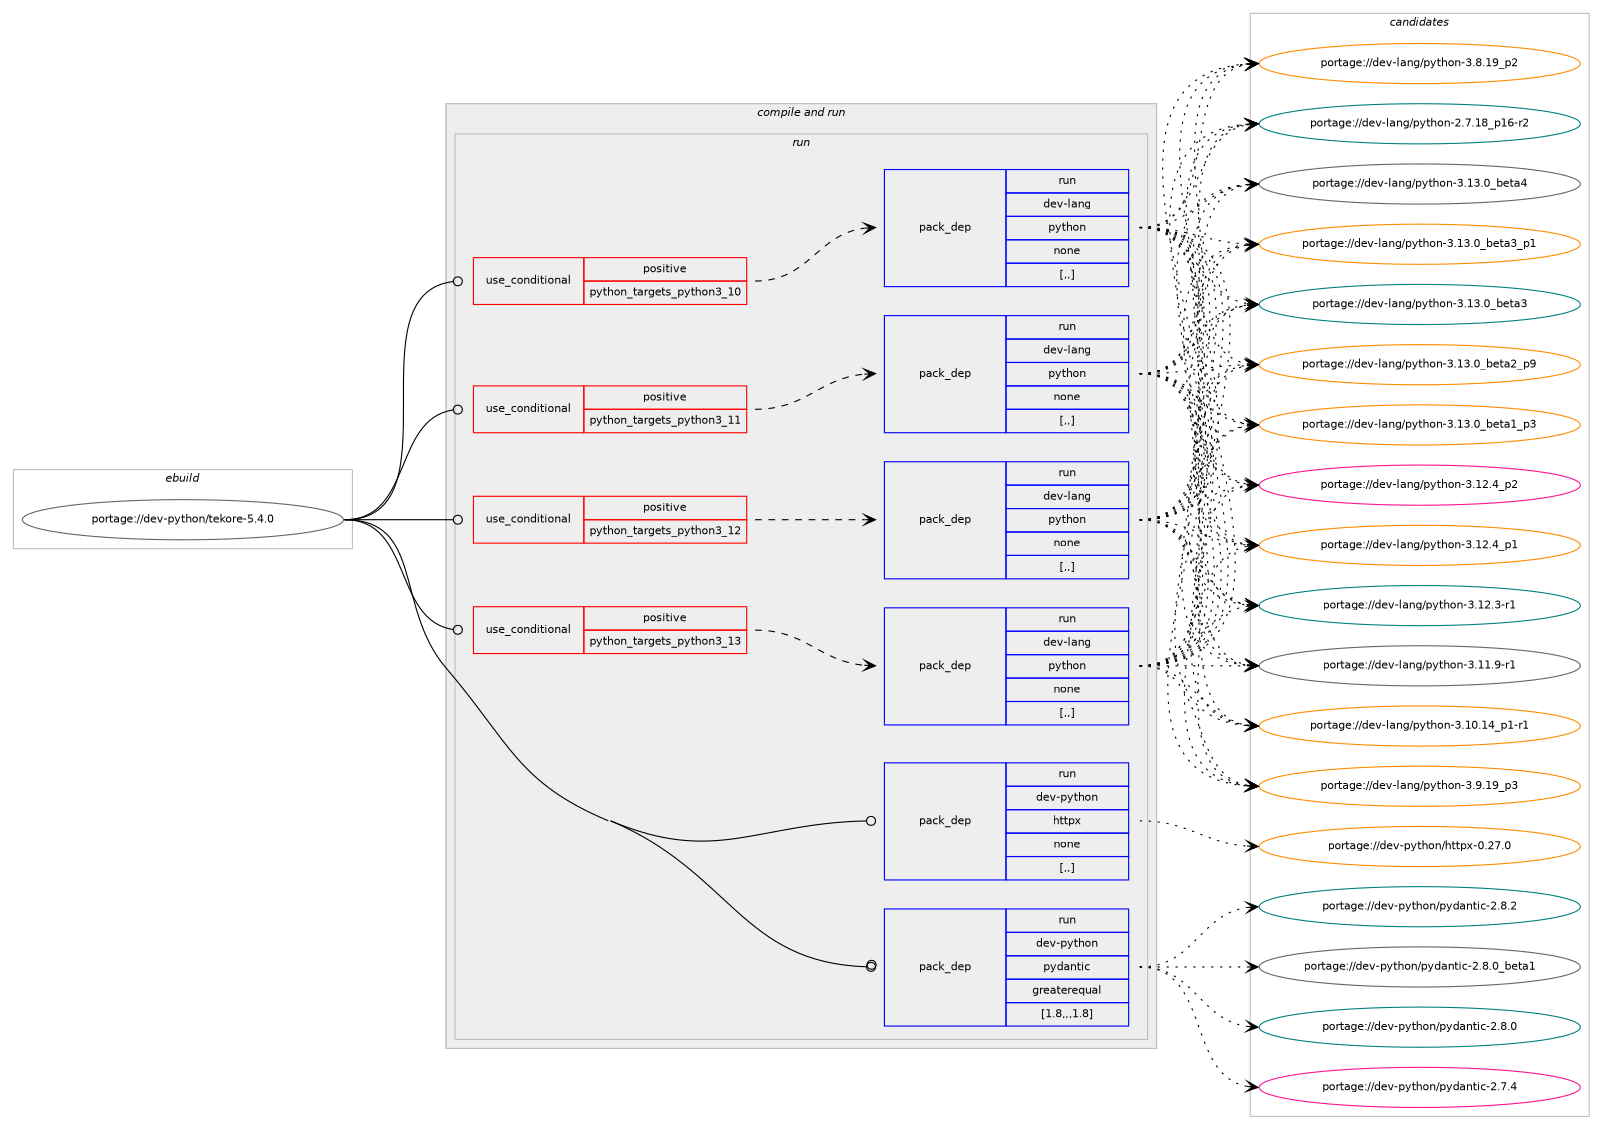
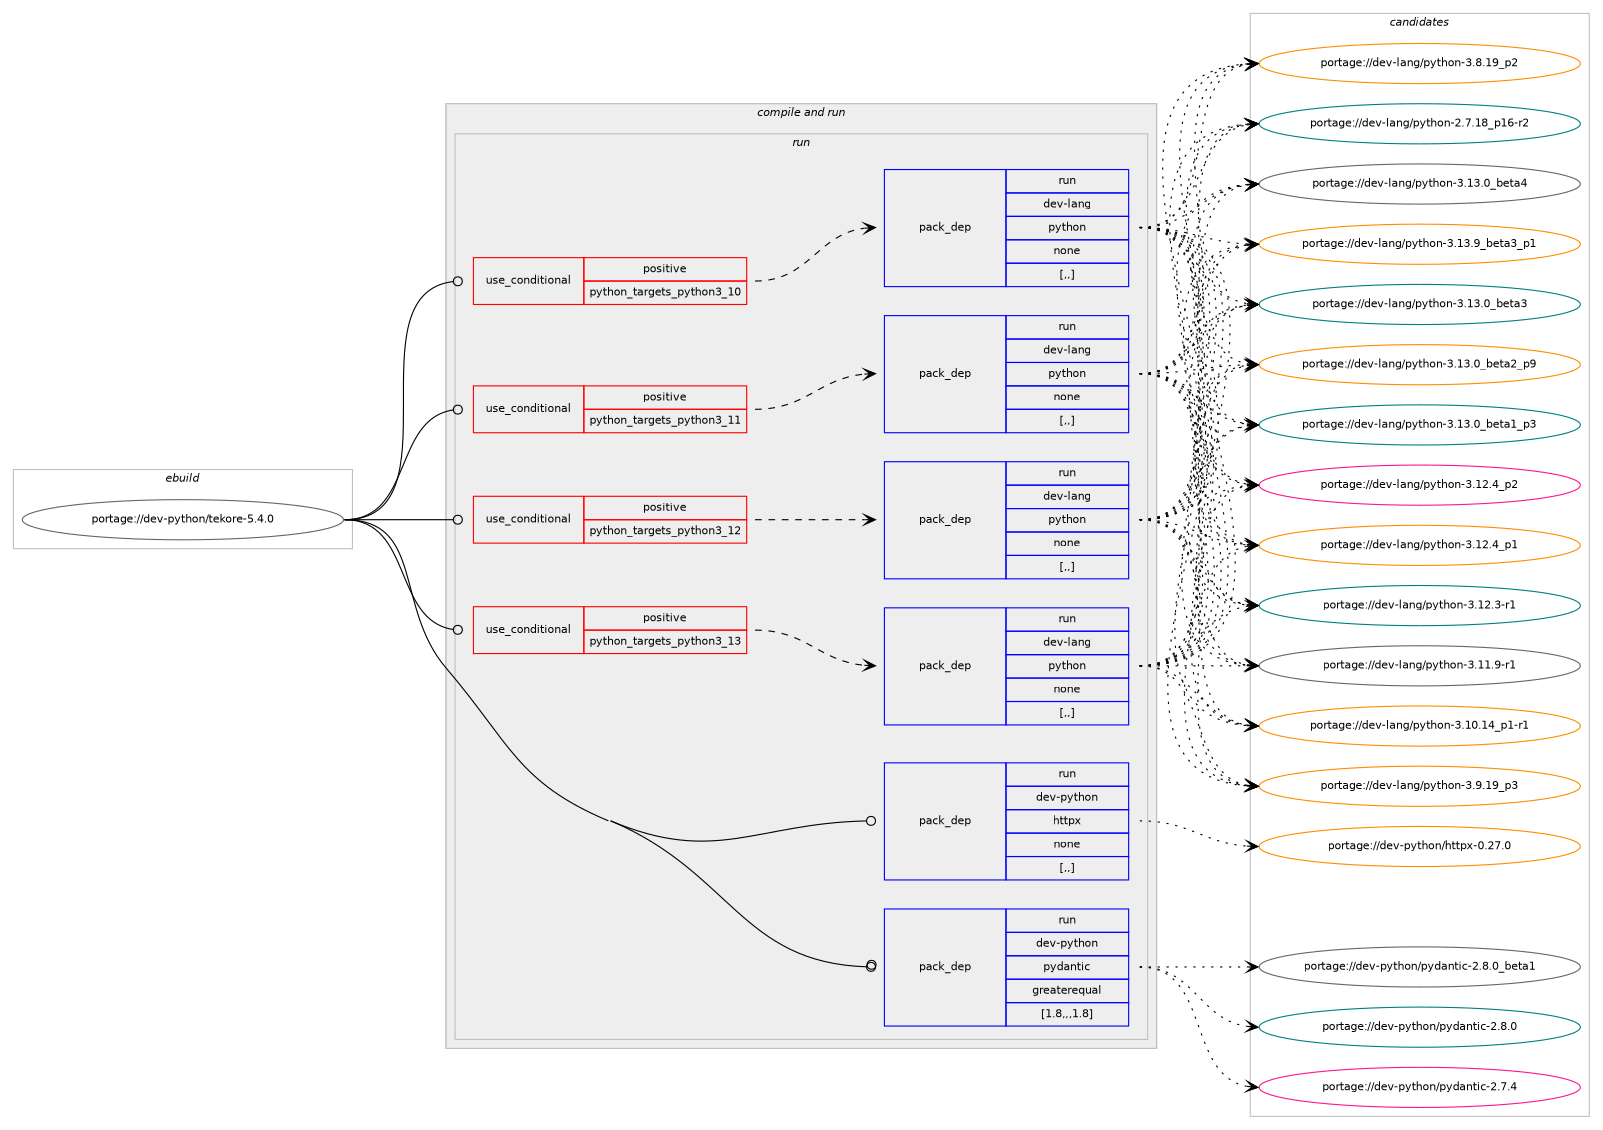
node "portage://dev-lang/python-3.13.0_beta3_p1": label "portage://dev-lang/python-3.13.0_beta3_p1" -> "portage://dev-lang/python-3.13.9_beta3_p1"
node "portage://dev-lang/python-3.13.0_beta1_p3": color darkorange -> teal
node "portage://dev-python/pydantic-2.8.2": removed
